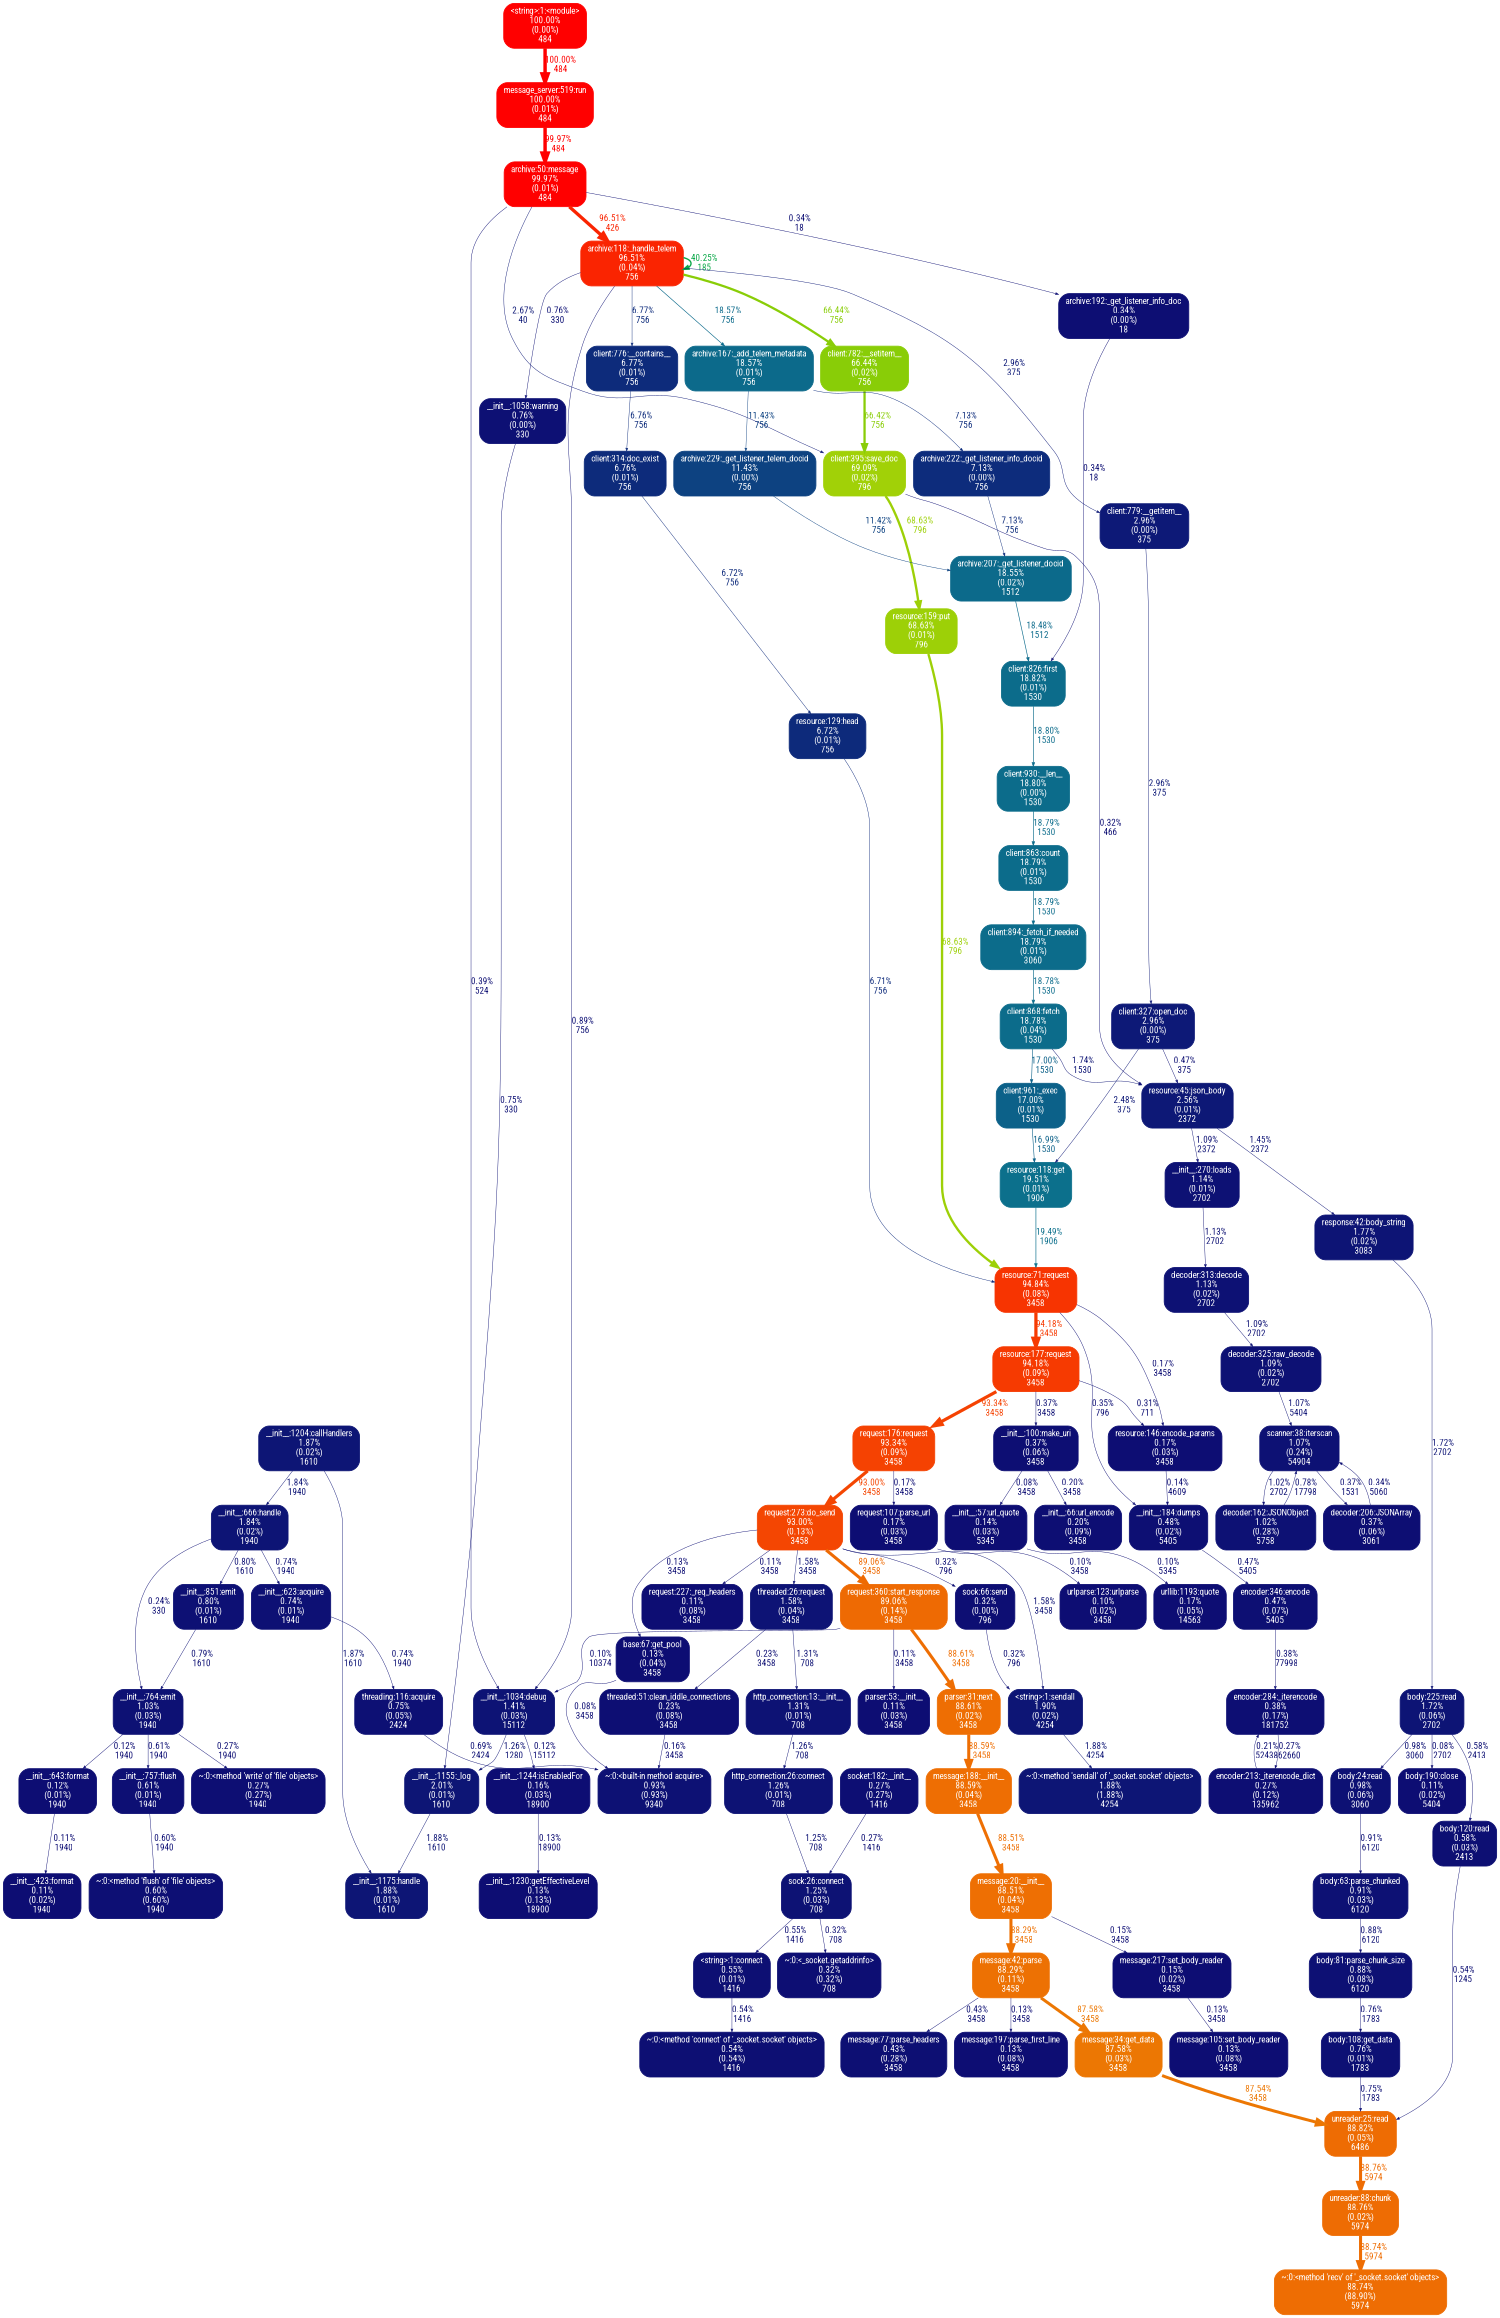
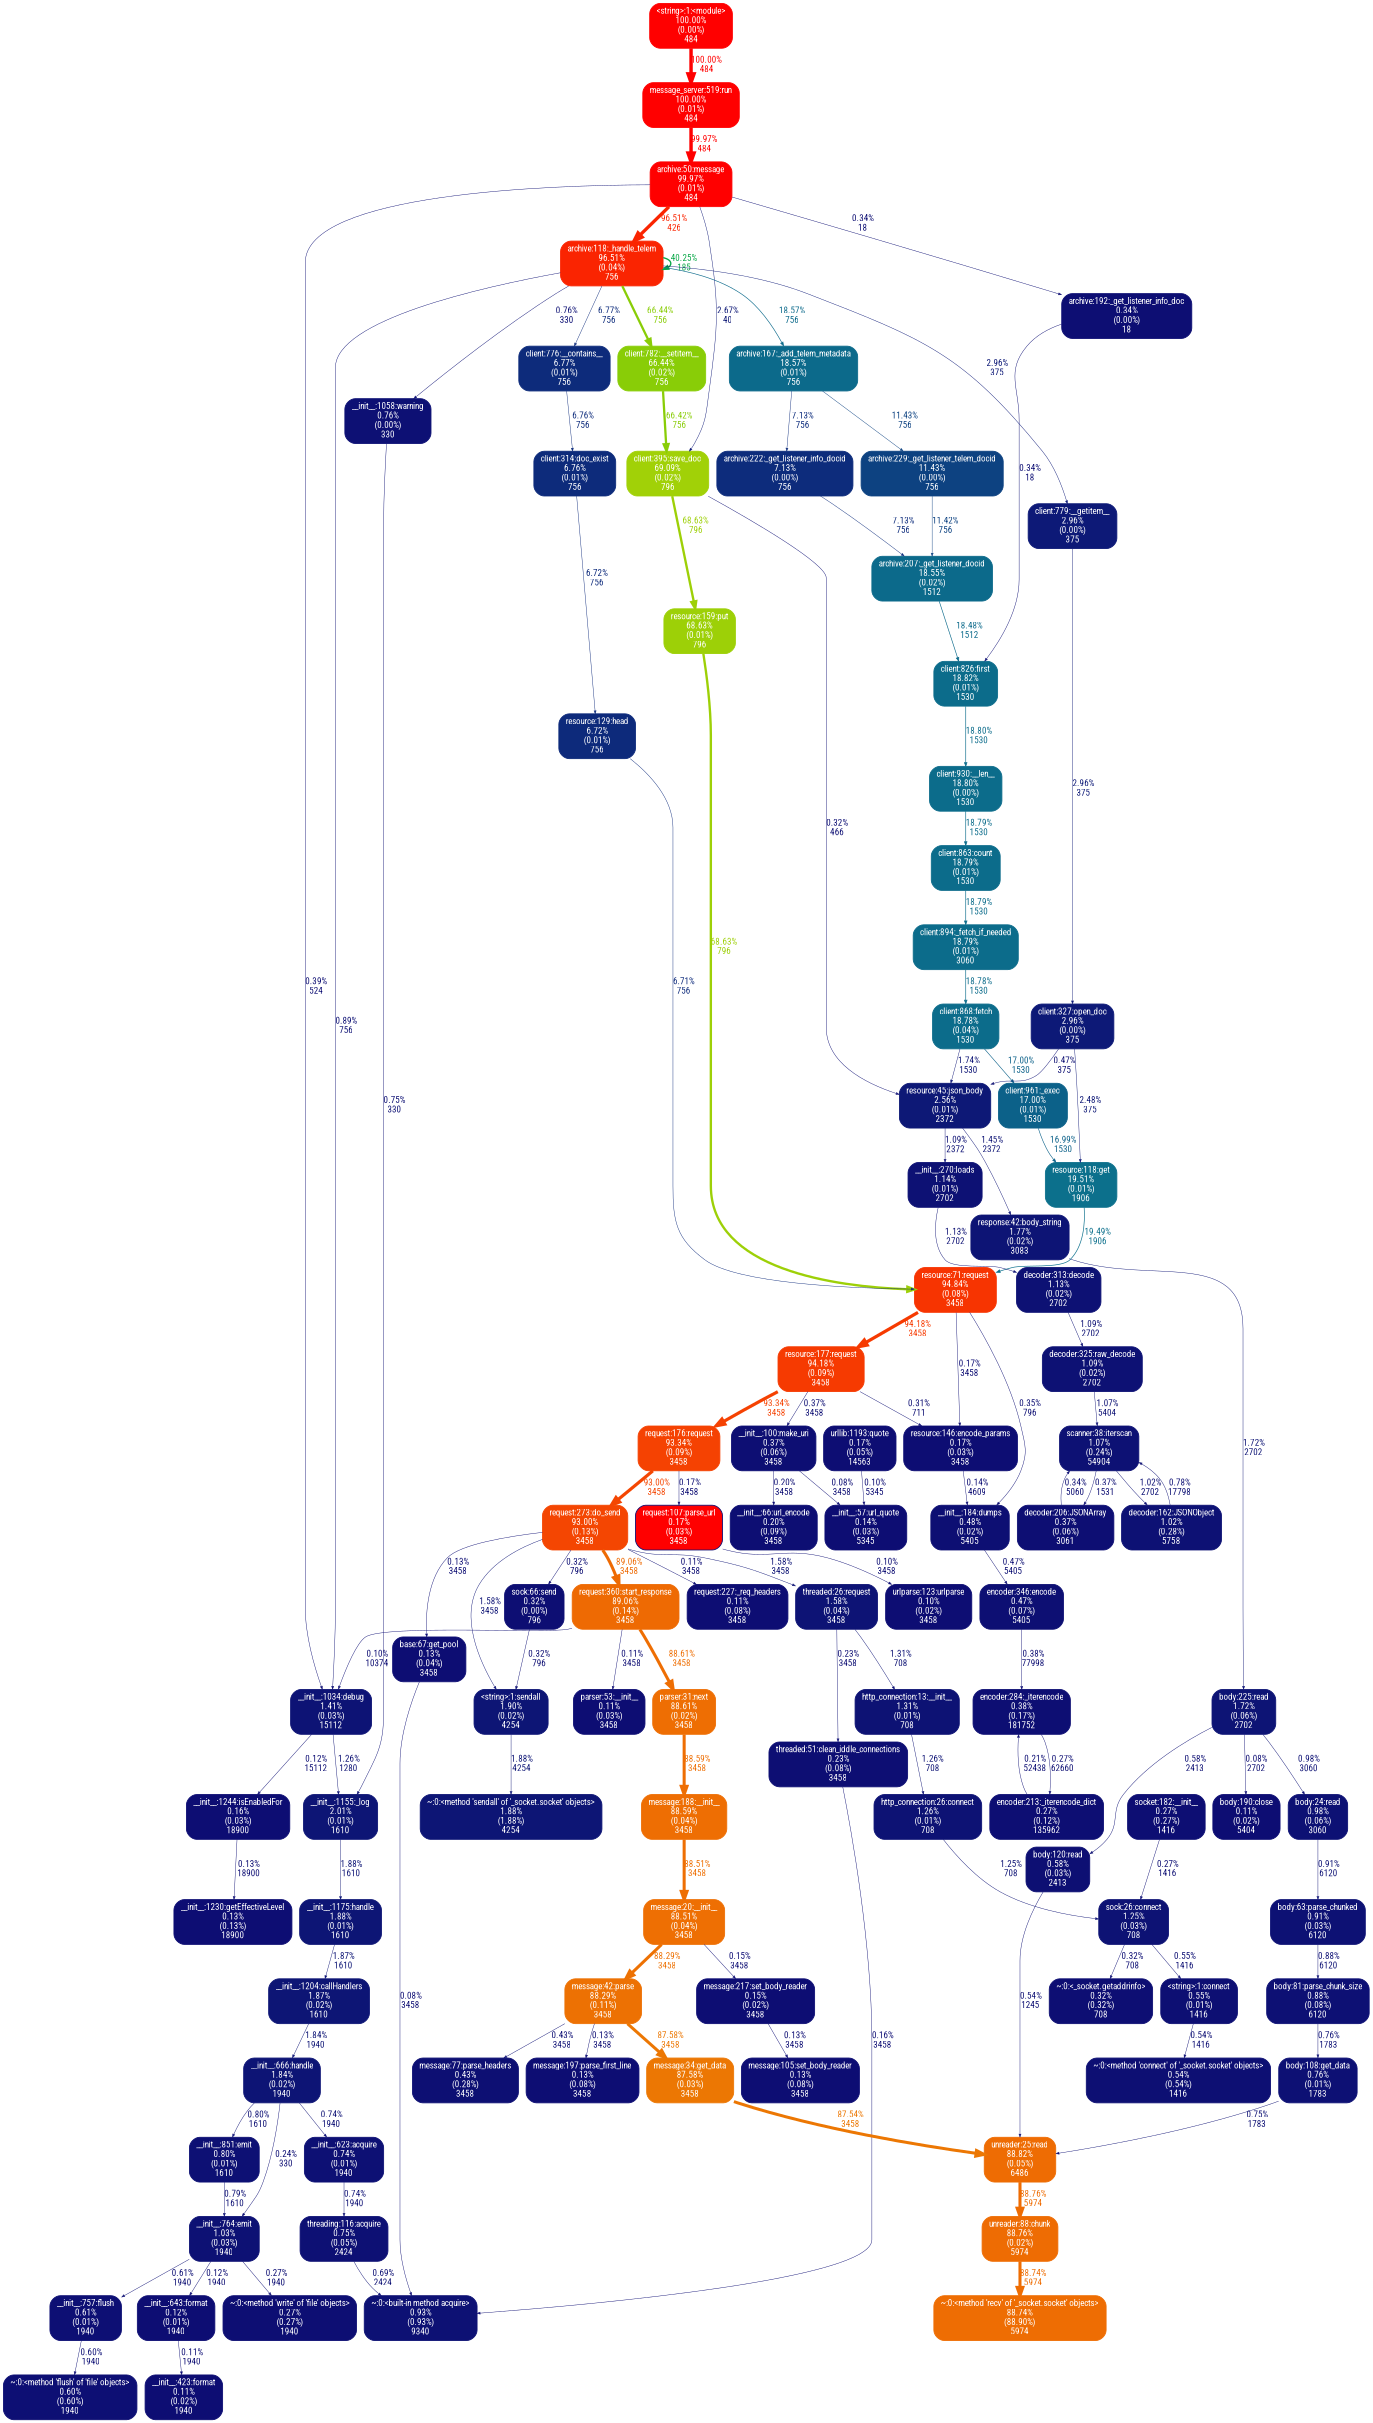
node "request:107:parse_url 0.17% (0.03%) 3458": fillcolor #0d0d73 -> #ff0000
edge "__init__:57:url_quote 0.14% (0.03%) 5345" -> "urllib:1193:quote 0.17% (0.05%) 14563": reversed
edge "__init__:1204:callHandlers 1.87% (0.02%) 1610" -> "__init__:1175:handle 1.88% (0.01%) 1610": reversed
